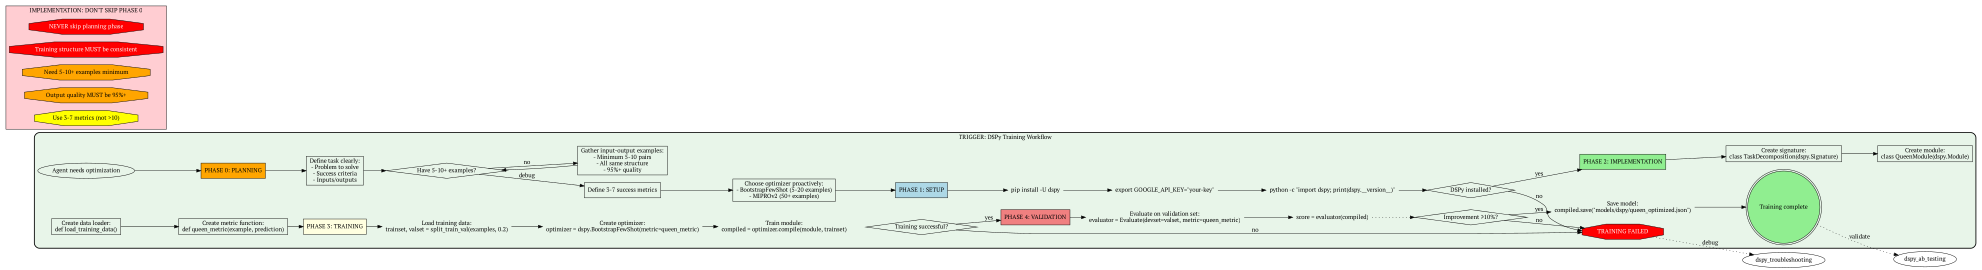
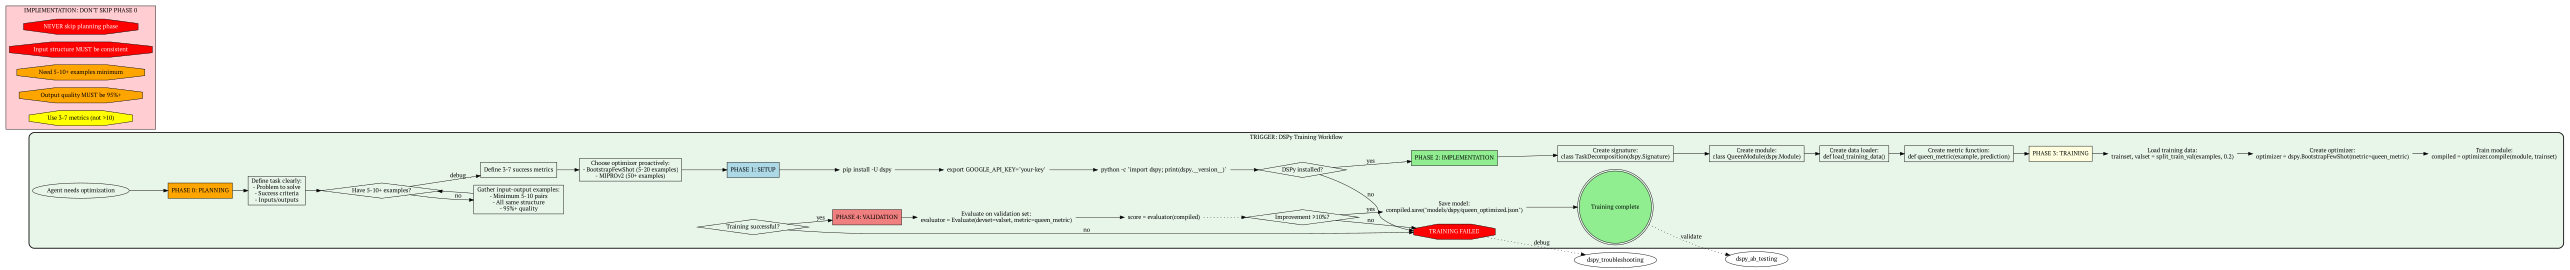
node "Training structure MUST be consistent": label "Training structure MUST be consistent" -> "Input structure MUST be consistent"
edge "Create module: class QueenModule(dspy.Module)" -> "Create data loader: def load_training_data()": added
